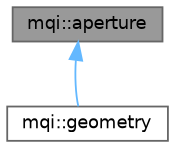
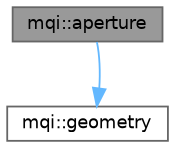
edge "mqi::geometry" -> "mqi::aperture": reversed
